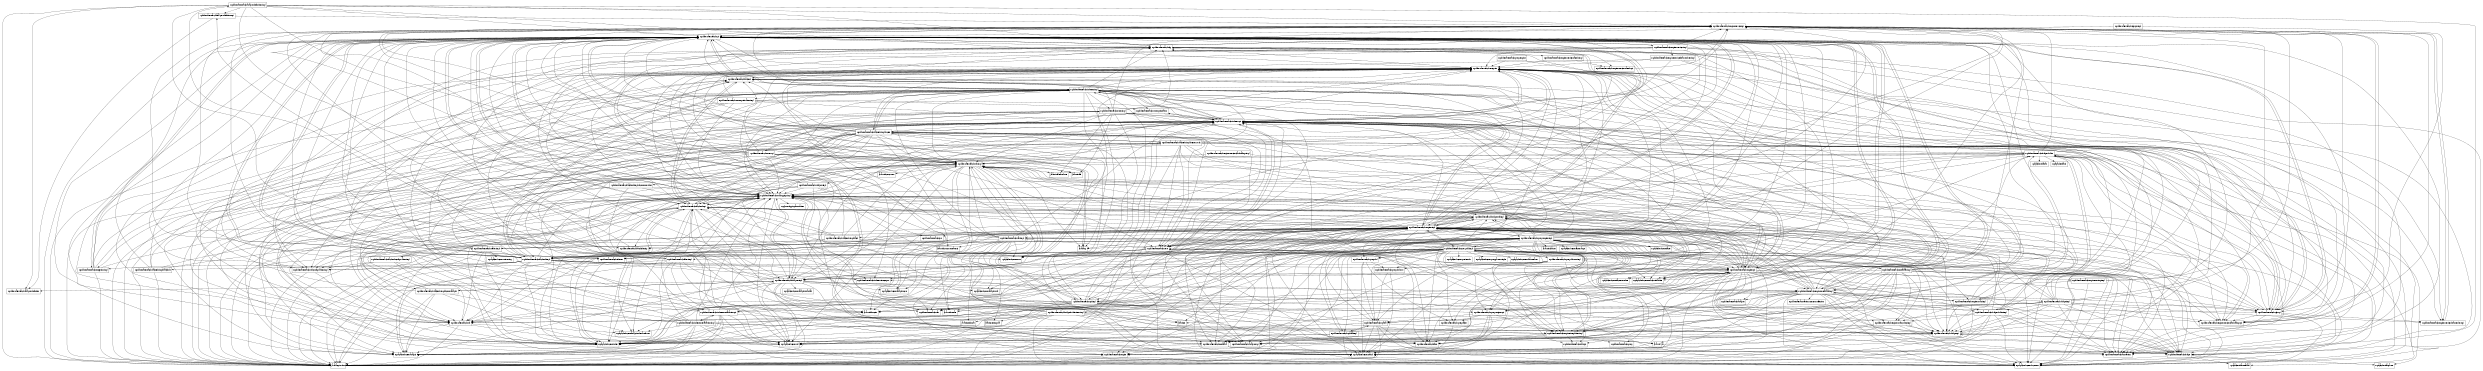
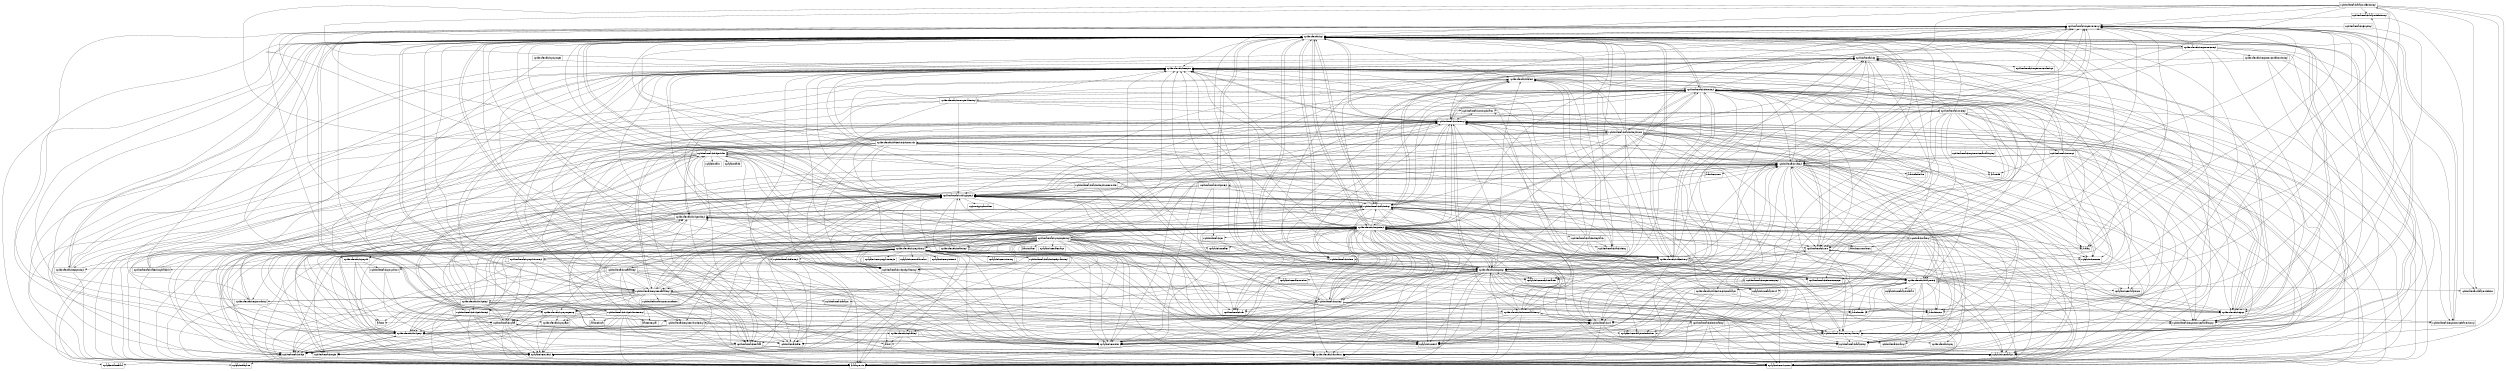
node "org_hibernate_search_engine_service_named_impl": removed
node "org_hibernate_search_stat_impl": label "org_hibernate_search_stat_impl" -> "org_mlt_search_stat_impl"
node "org_hibernate_search_indexes_serialization_impl": label "org_hibernate_search_indexes_serialization_impl" -> "org_hibernate_search_indexes_stat_impl"
